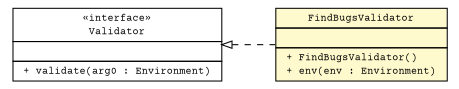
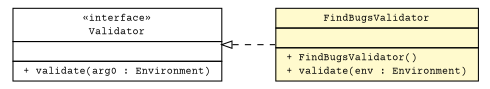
node "FindBugsValidator": text "+ env(env : Environment)" -> "+ validate(env : Environment)"
